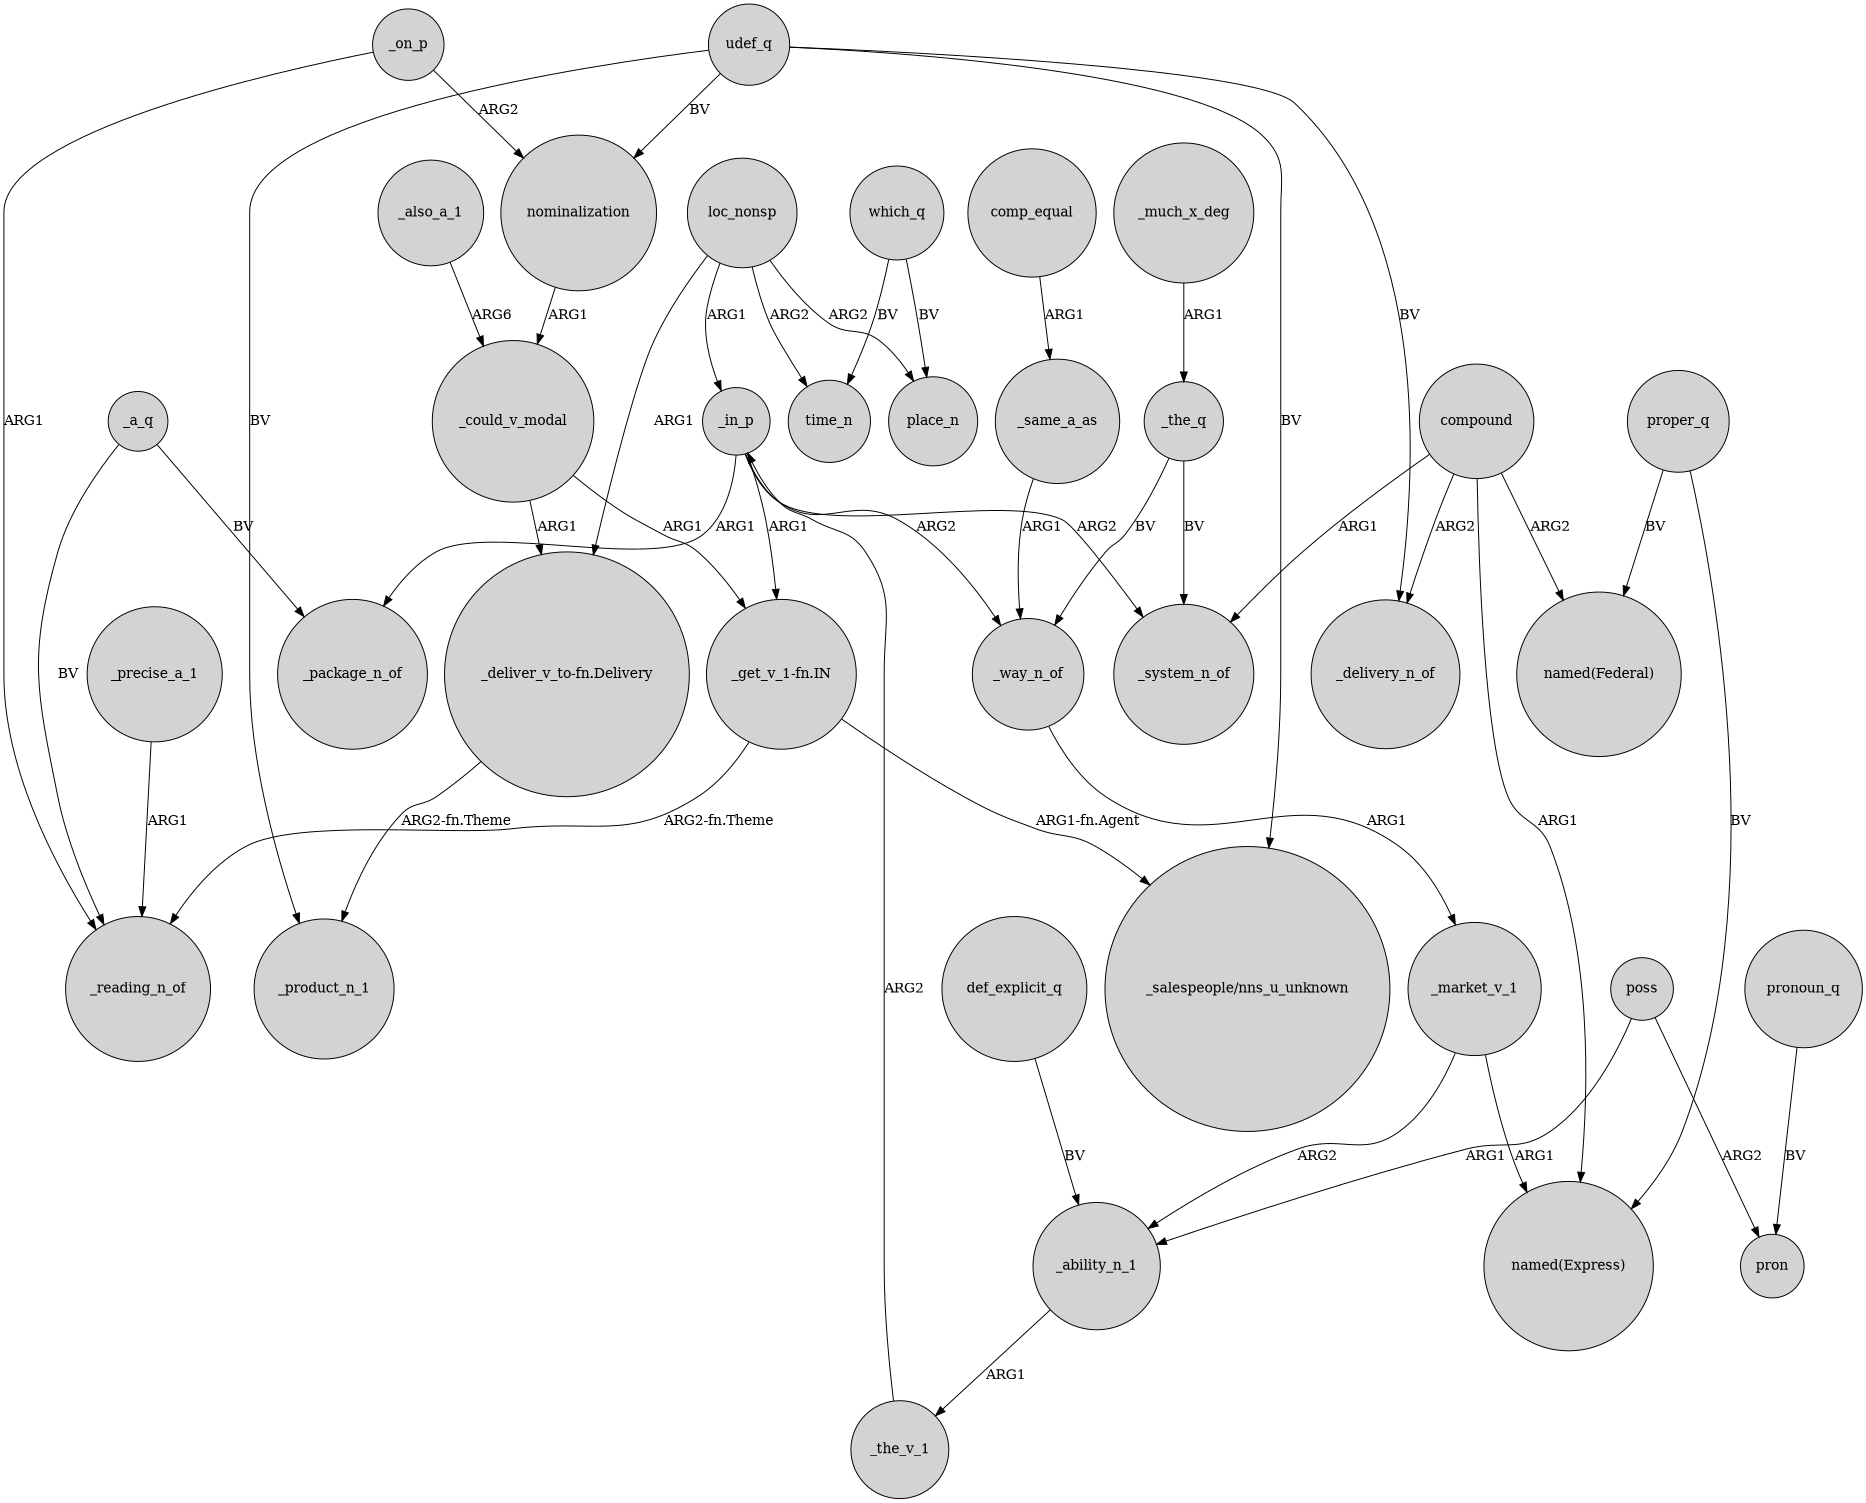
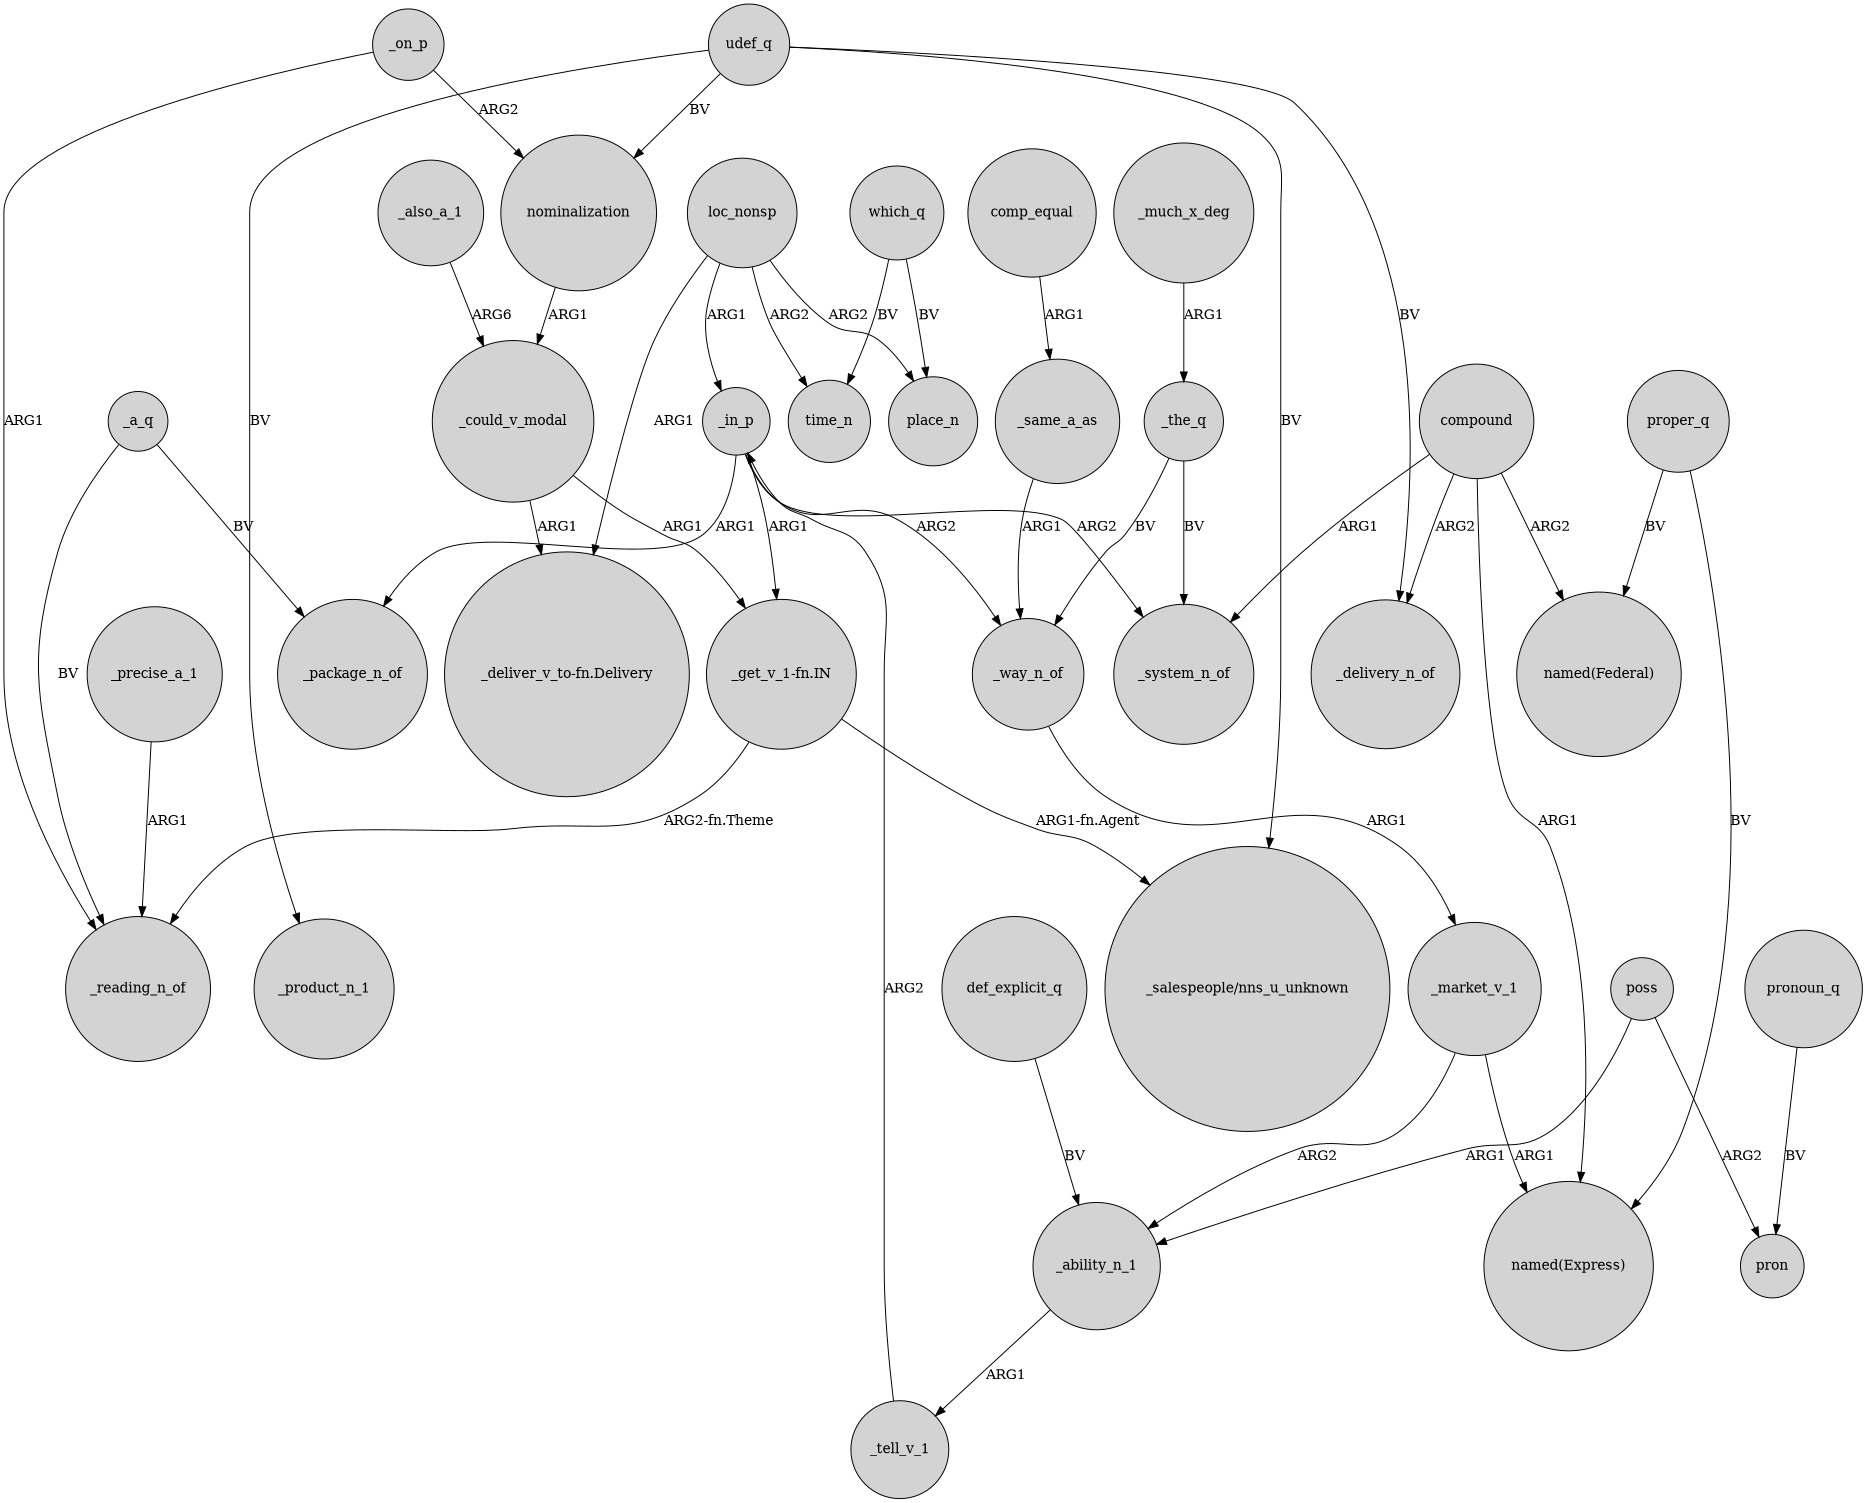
edge "_deliver_v_to-fn.Delivery" -> "_product_n_1": removed, label "ARG2-fn.Theme"
node "_the_v_1": label "_the_v_1" -> "_tell_v_1"
